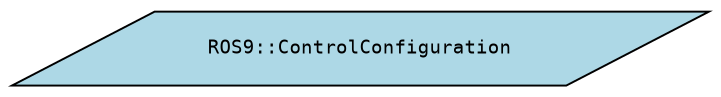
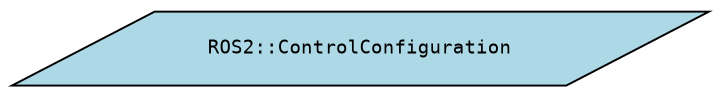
node "ROS9::ControlConfiguration": label "ROS9::ControlConfiguration" -> "ROS2::ControlConfiguration"
